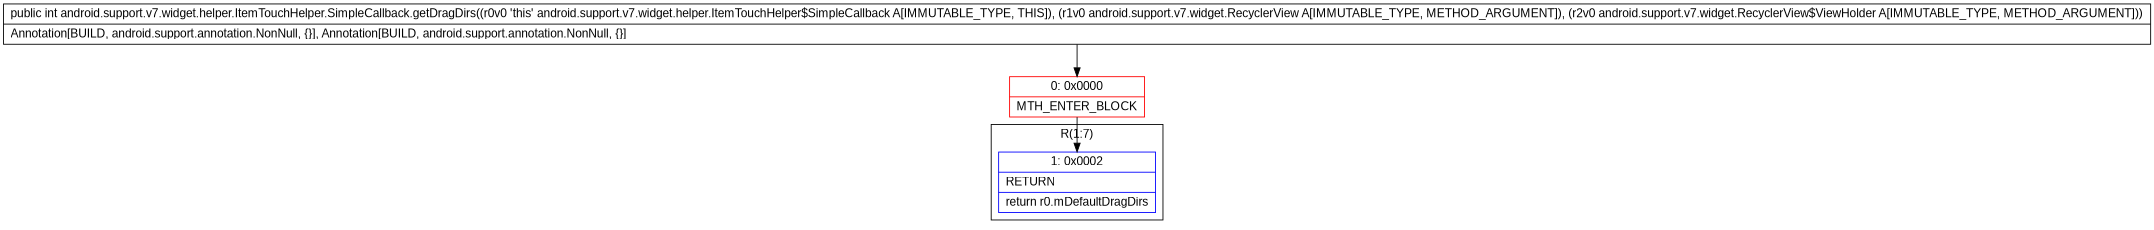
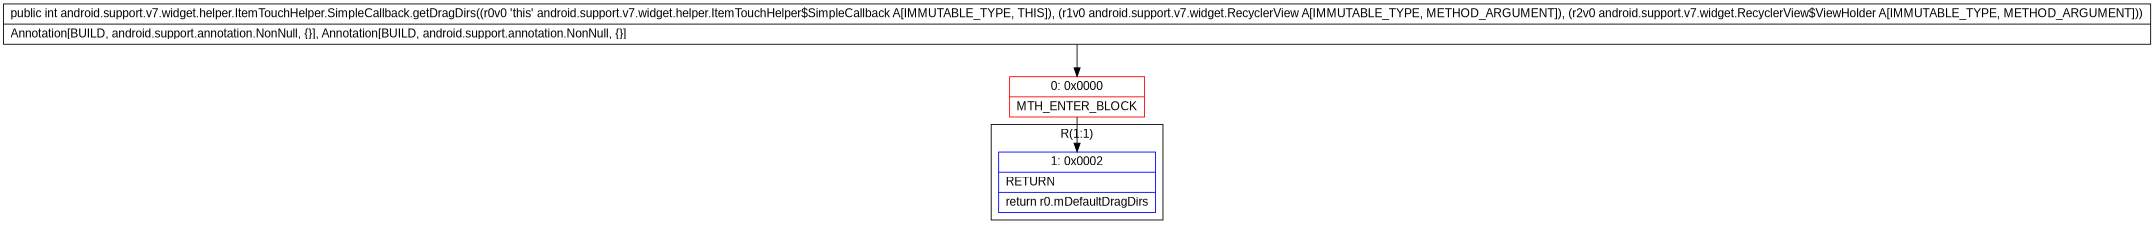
cluster "R(1:7)": label "R(1:7)" -> "R(1:1)"
